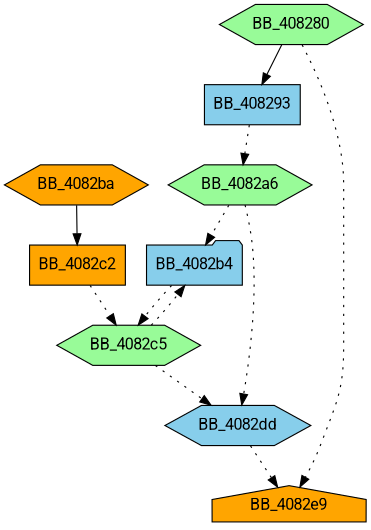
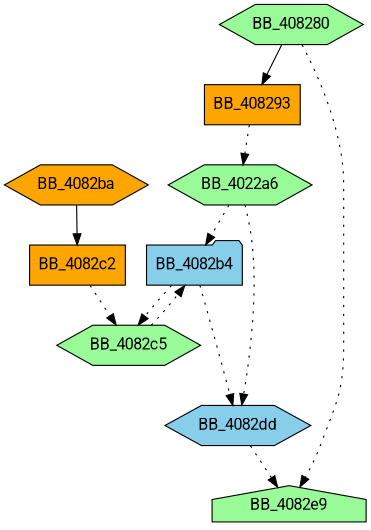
node "BB_408293": fillcolor skyblue -> orange
node "BB_4082a6": label "BB_4082a6" -> "BB_4022a6"
edge "BB_4082c5" -> "BB_4082dd": now "BB_4082b4" -> "BB_4082dd"
node "BB_4082e9": fillcolor orange -> palegreen
